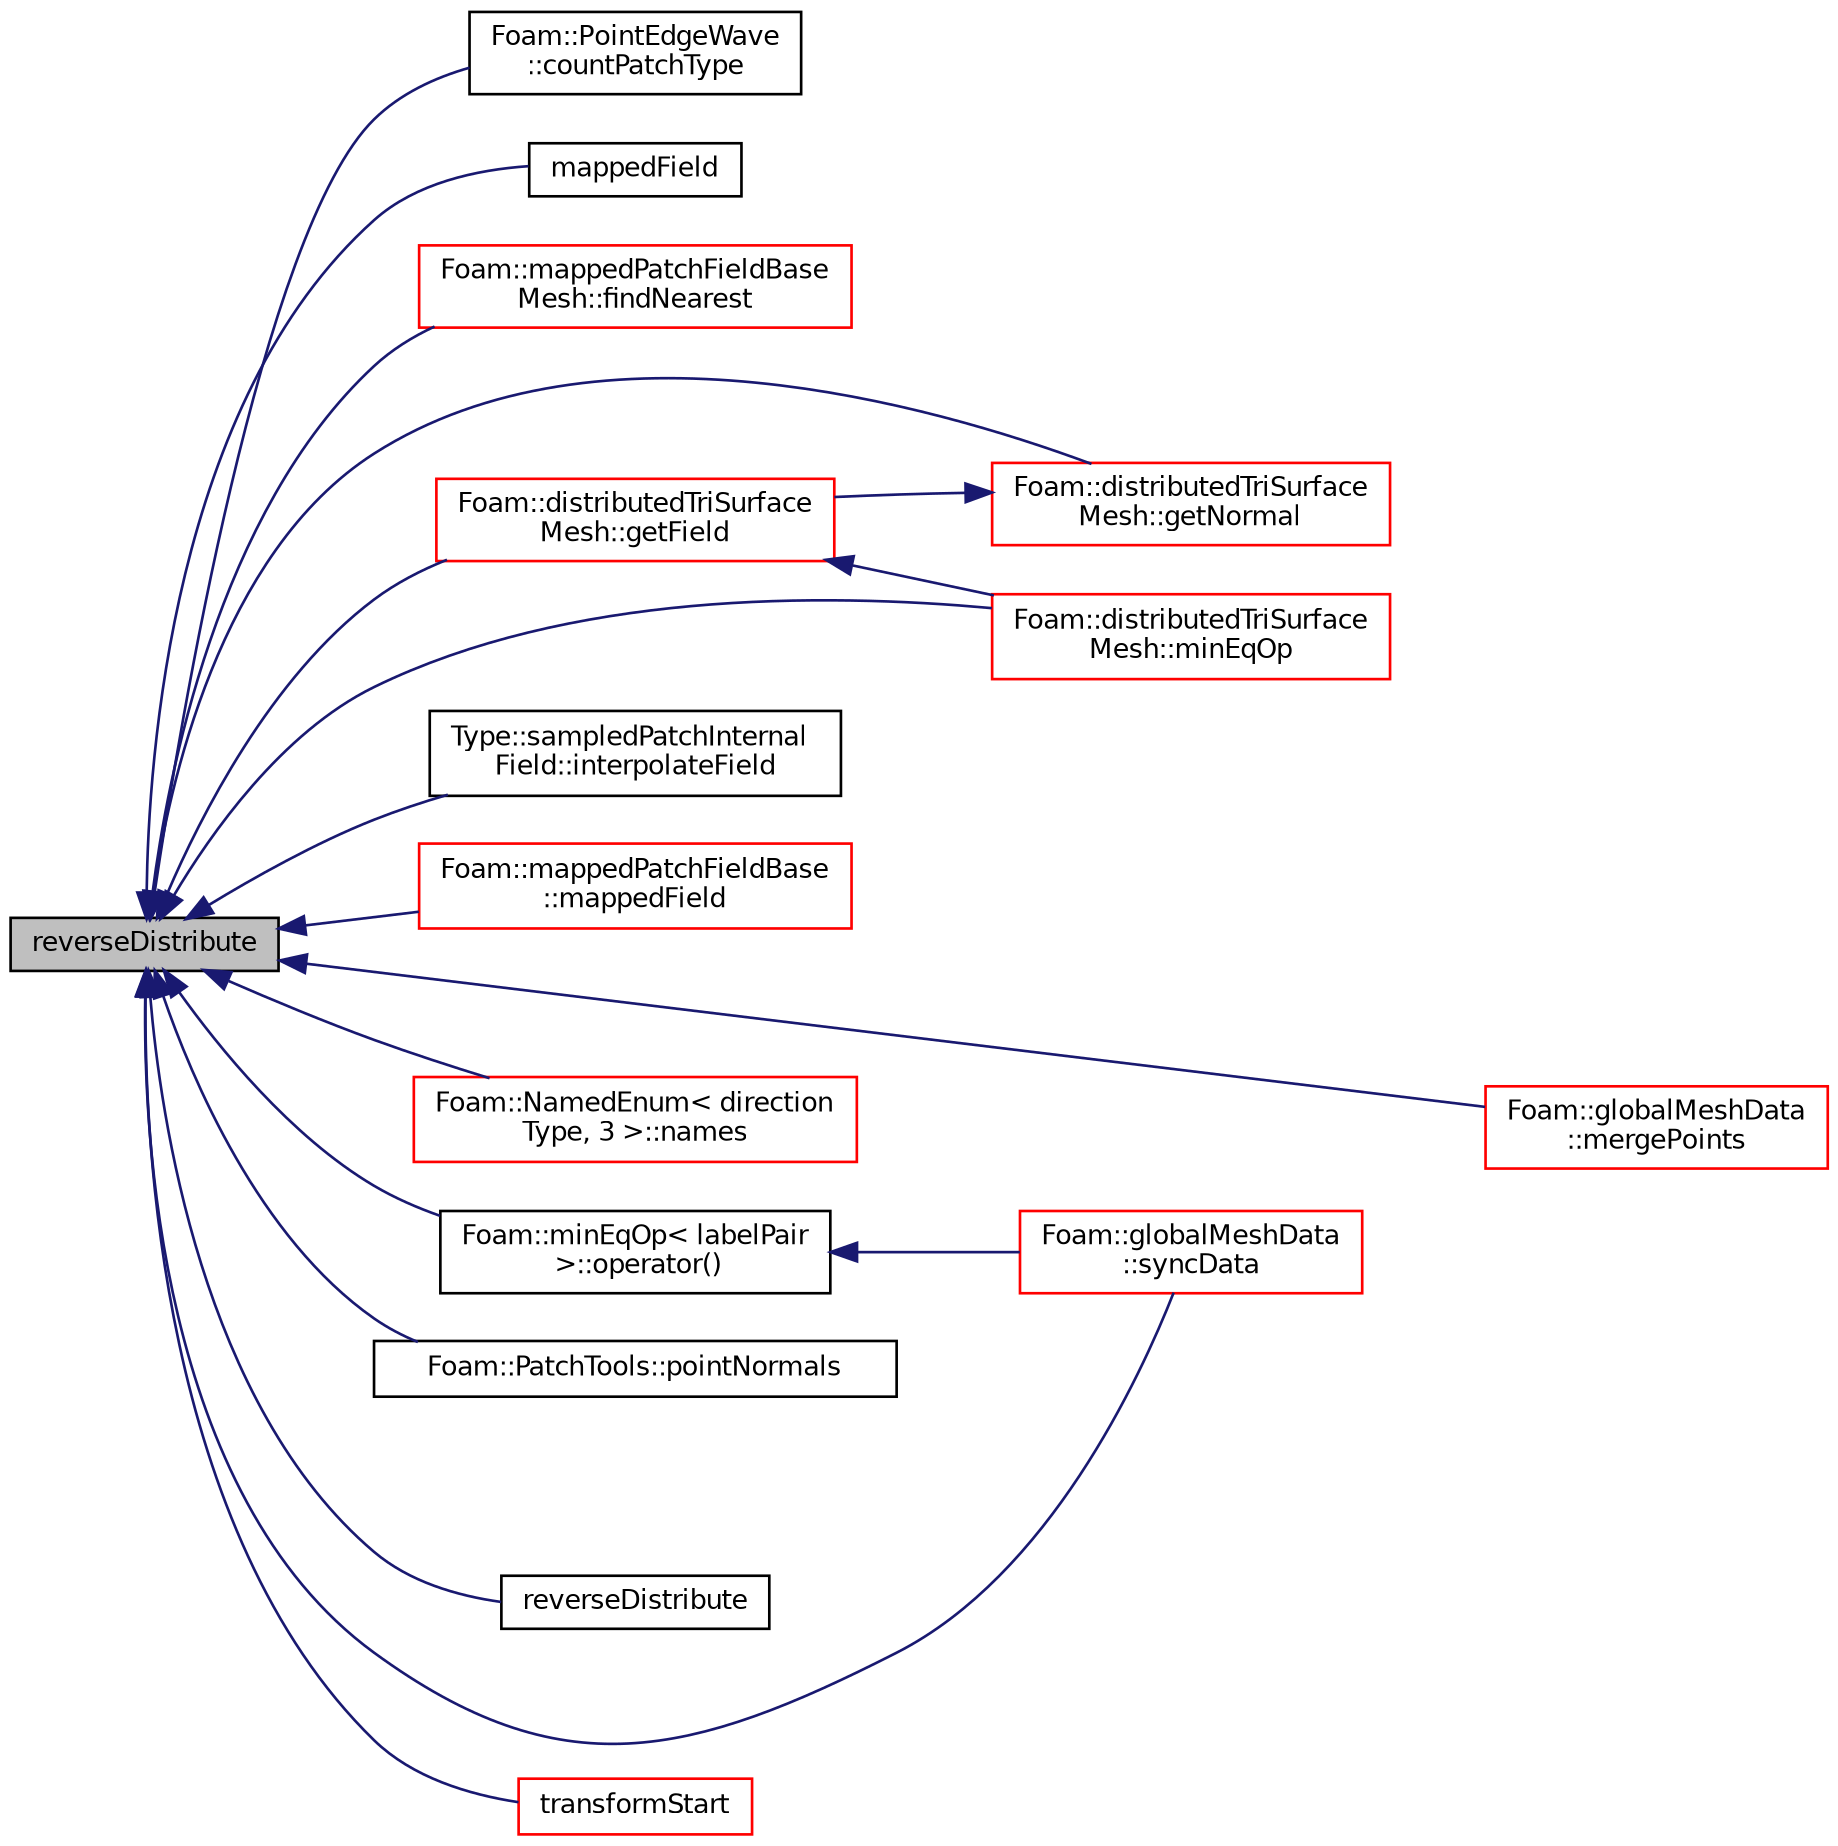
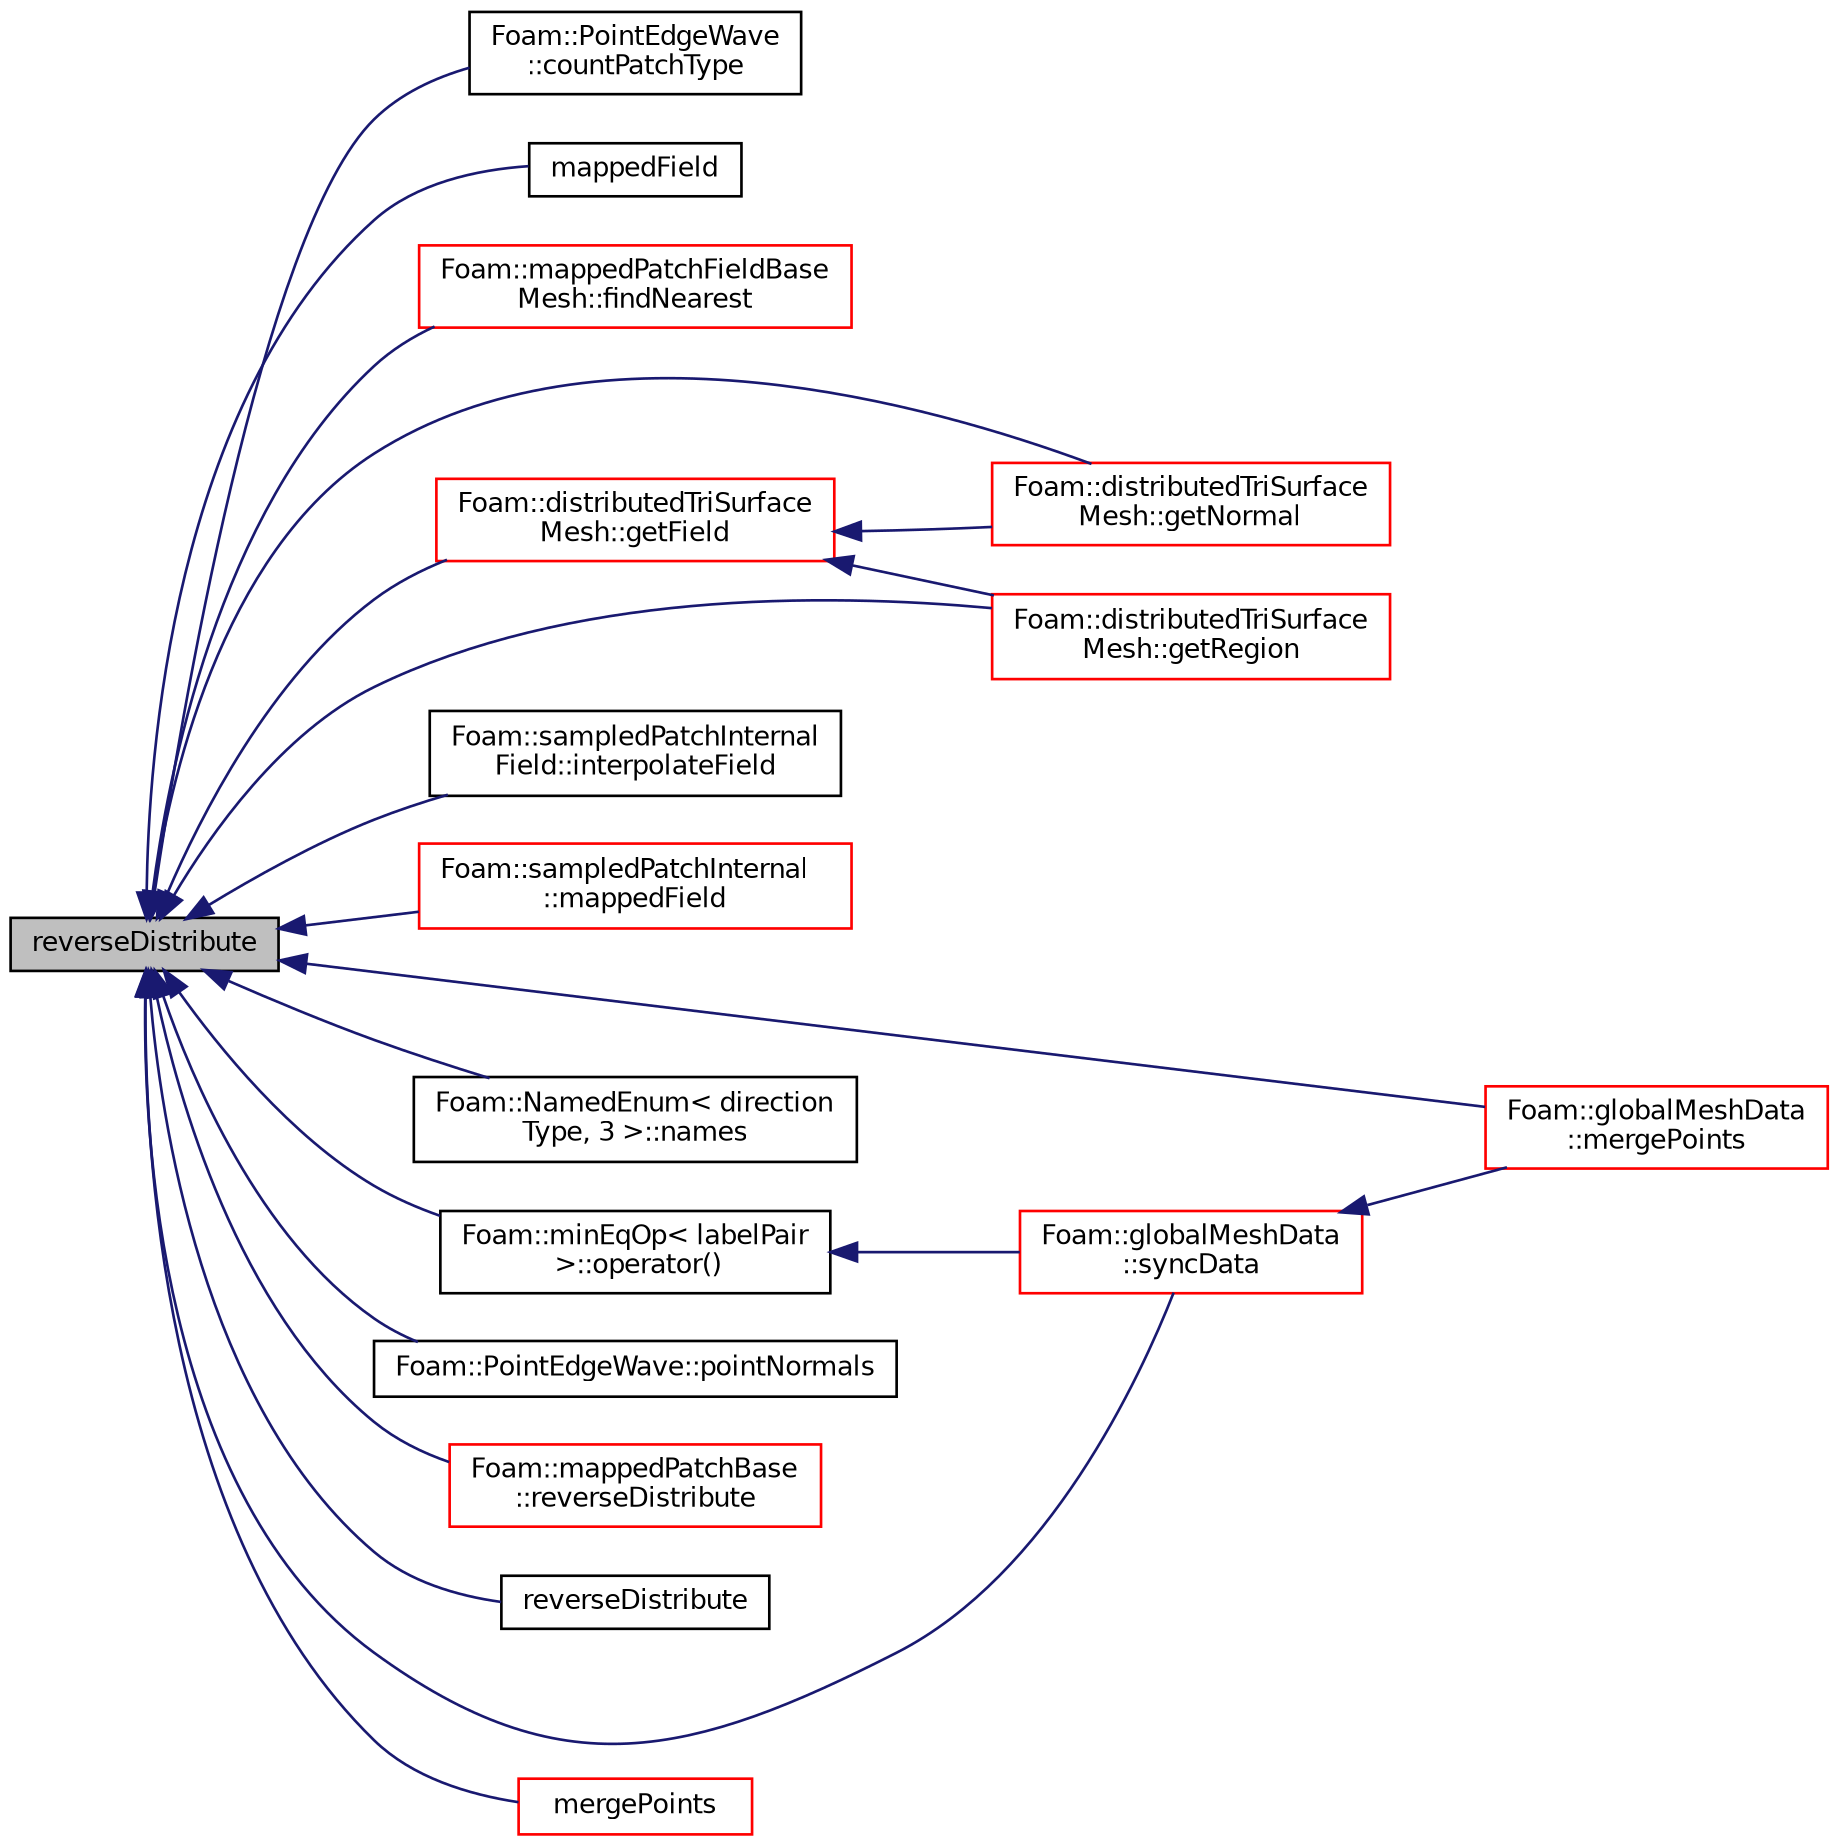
edge "Foam::distributedTriSurface Mesh::getField" -> "Foam::distributedTriSurface Mesh::getNormal": reversed
node "Foam::distributedTriSurface Mesh::minEqOp": label "Foam::distributedTriSurface Mesh::minEqOp" -> "Foam::distributedTriSurface Mesh::getRegion"
node "Type::sampledPatchInternal Field::interpolateField": label "Type::sampledPatchInternal Field::interpolateField" -> "Foam::sampledPatchInternal Field::interpolateField"
node "Foam::mappedPatchFieldBase ::mappedField": label "Foam::mappedPatchFieldBase ::mappedField" -> "Foam::sampledPatchInternal ::mappedField"
node "Foam::NamedEnum< direction Type, 3 >::names": color red -> black
edge "Foam::globalMeshData ::mergePoints" -> "Foam::globalMeshData ::syncData": added
node "Foam::PatchTools::pointNormals": label "Foam::PatchTools::pointNormals" -> "Foam::PointEdgeWave::pointNormals"
node "Foam::mappedPatchBase ::reverseDistribute": added
node "transformStart": label "transformStart" -> "mergePoints"
